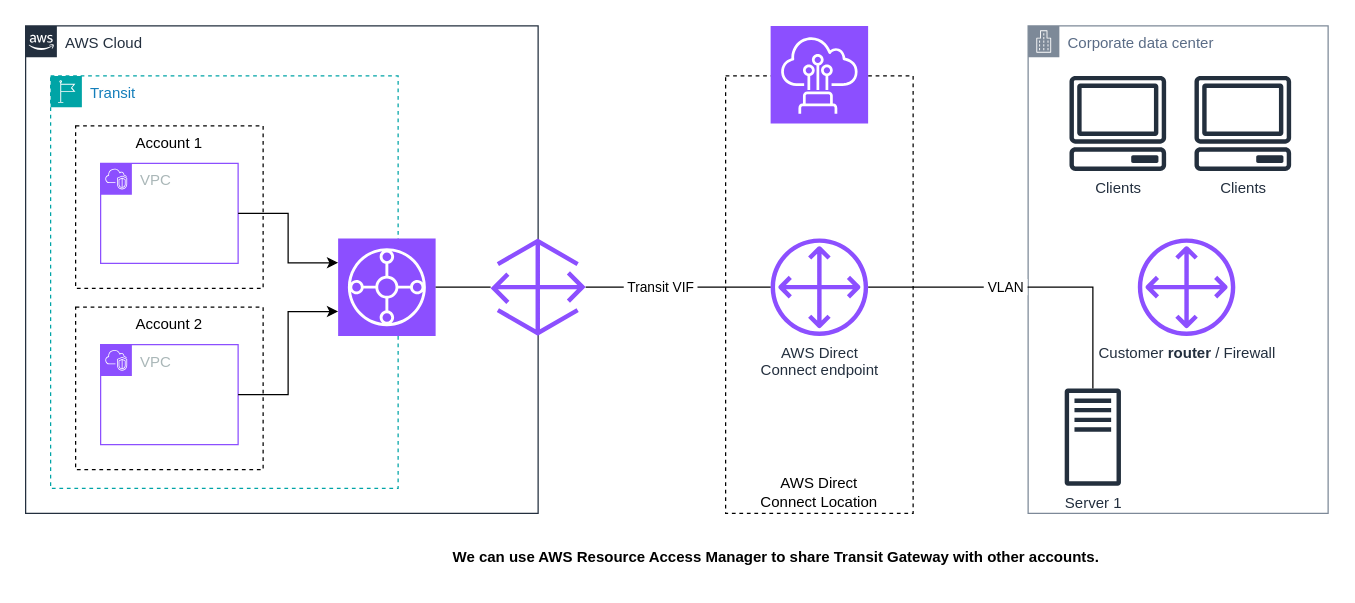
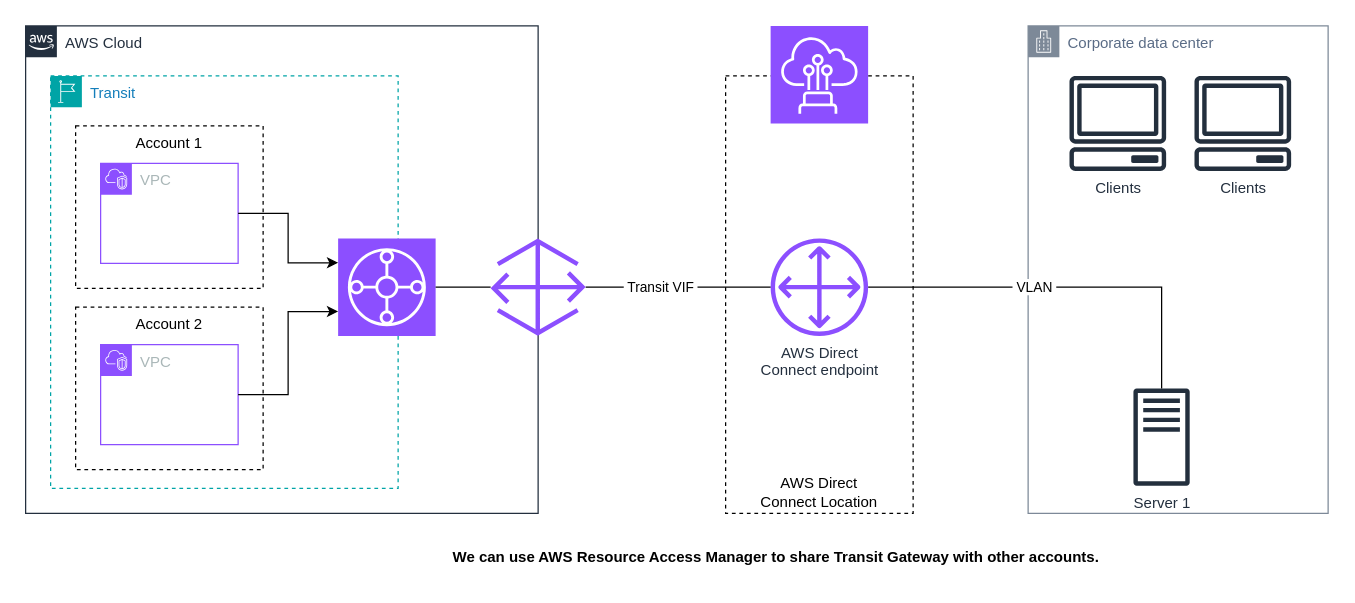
node "Customer router / Firewall": removed
node "Server 1": moved (1093, 437) -> (1162, 437)
